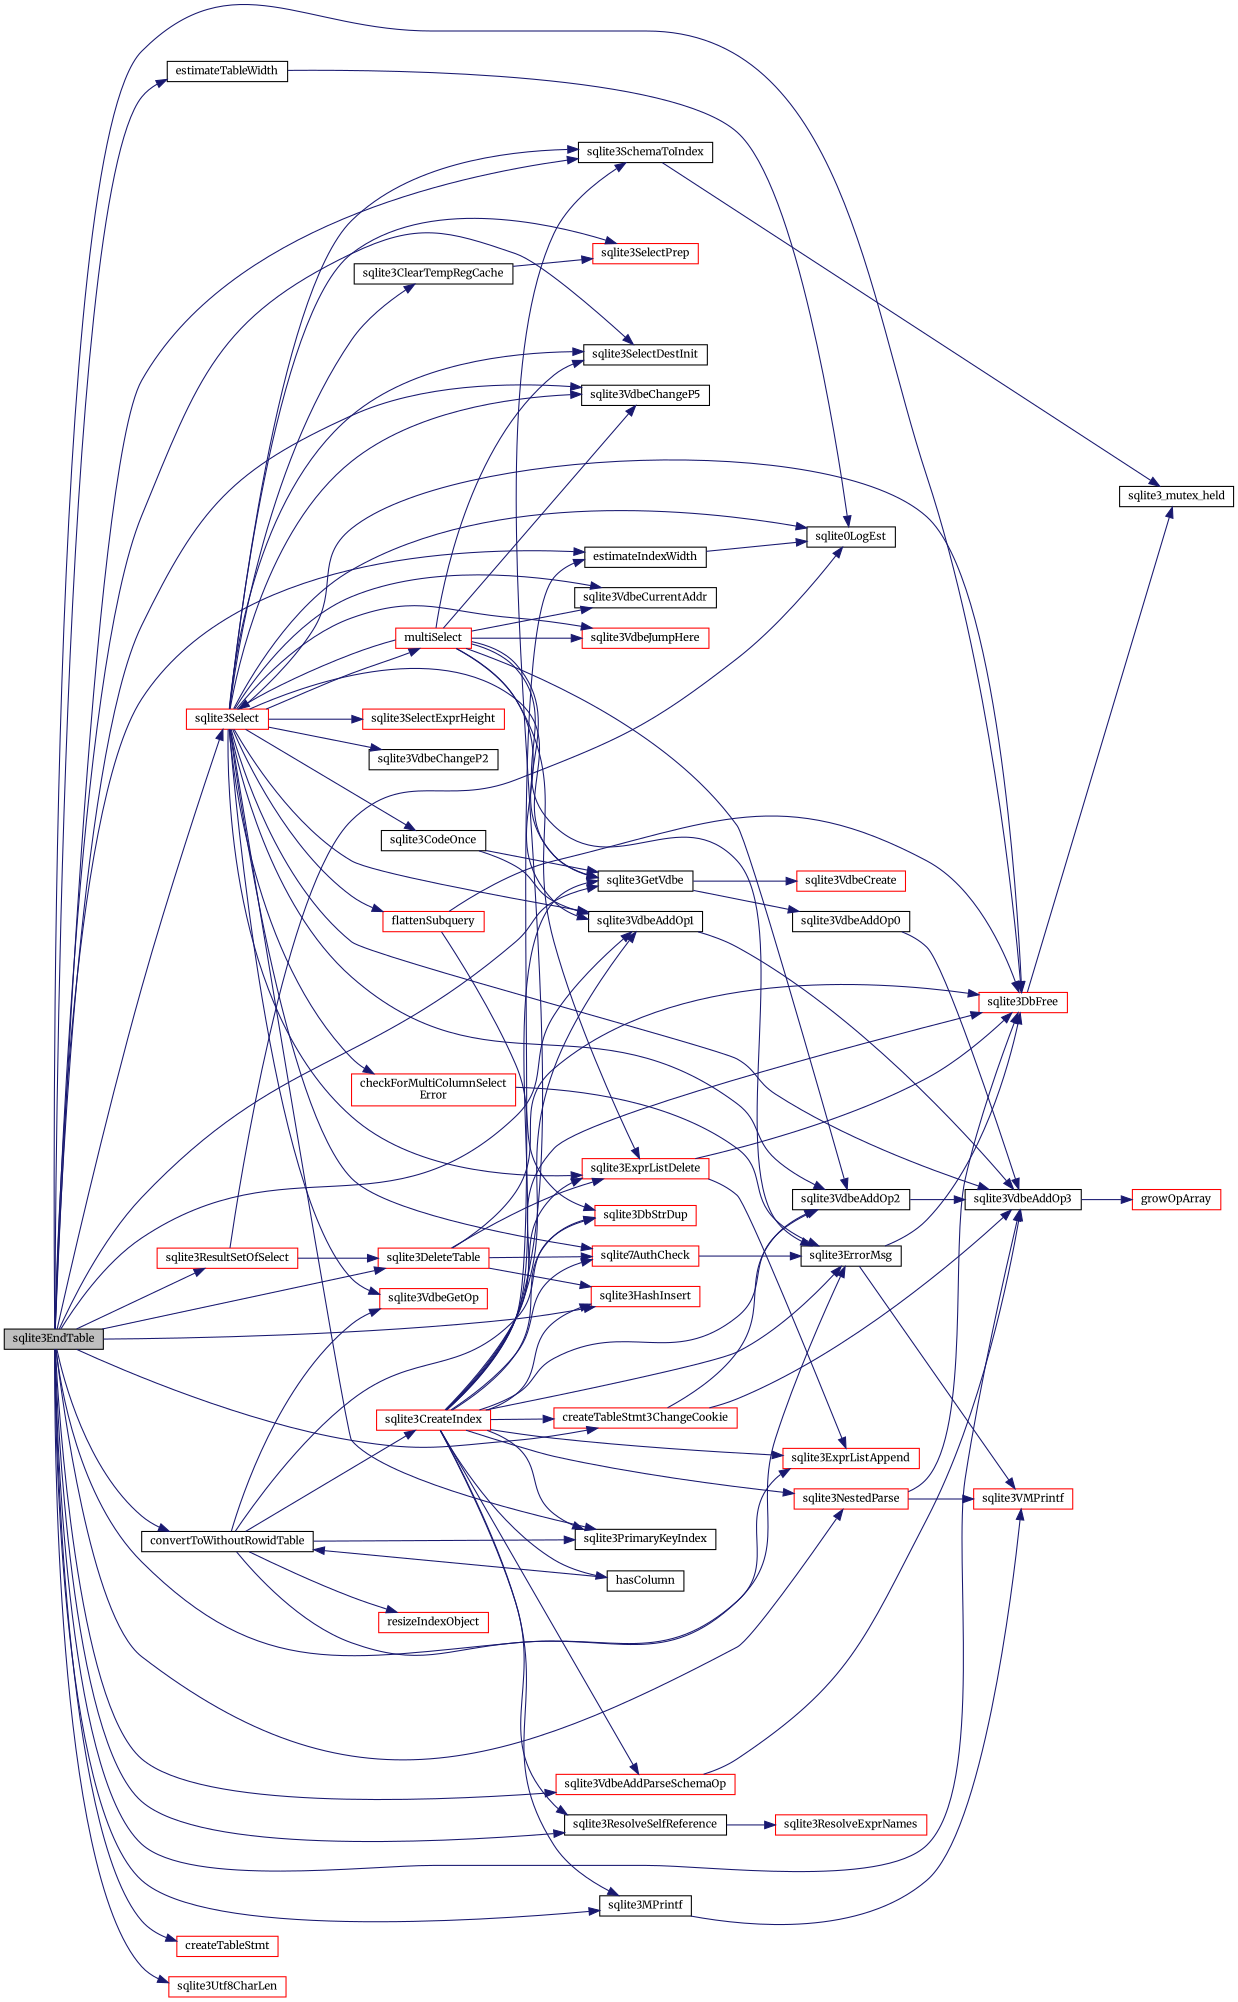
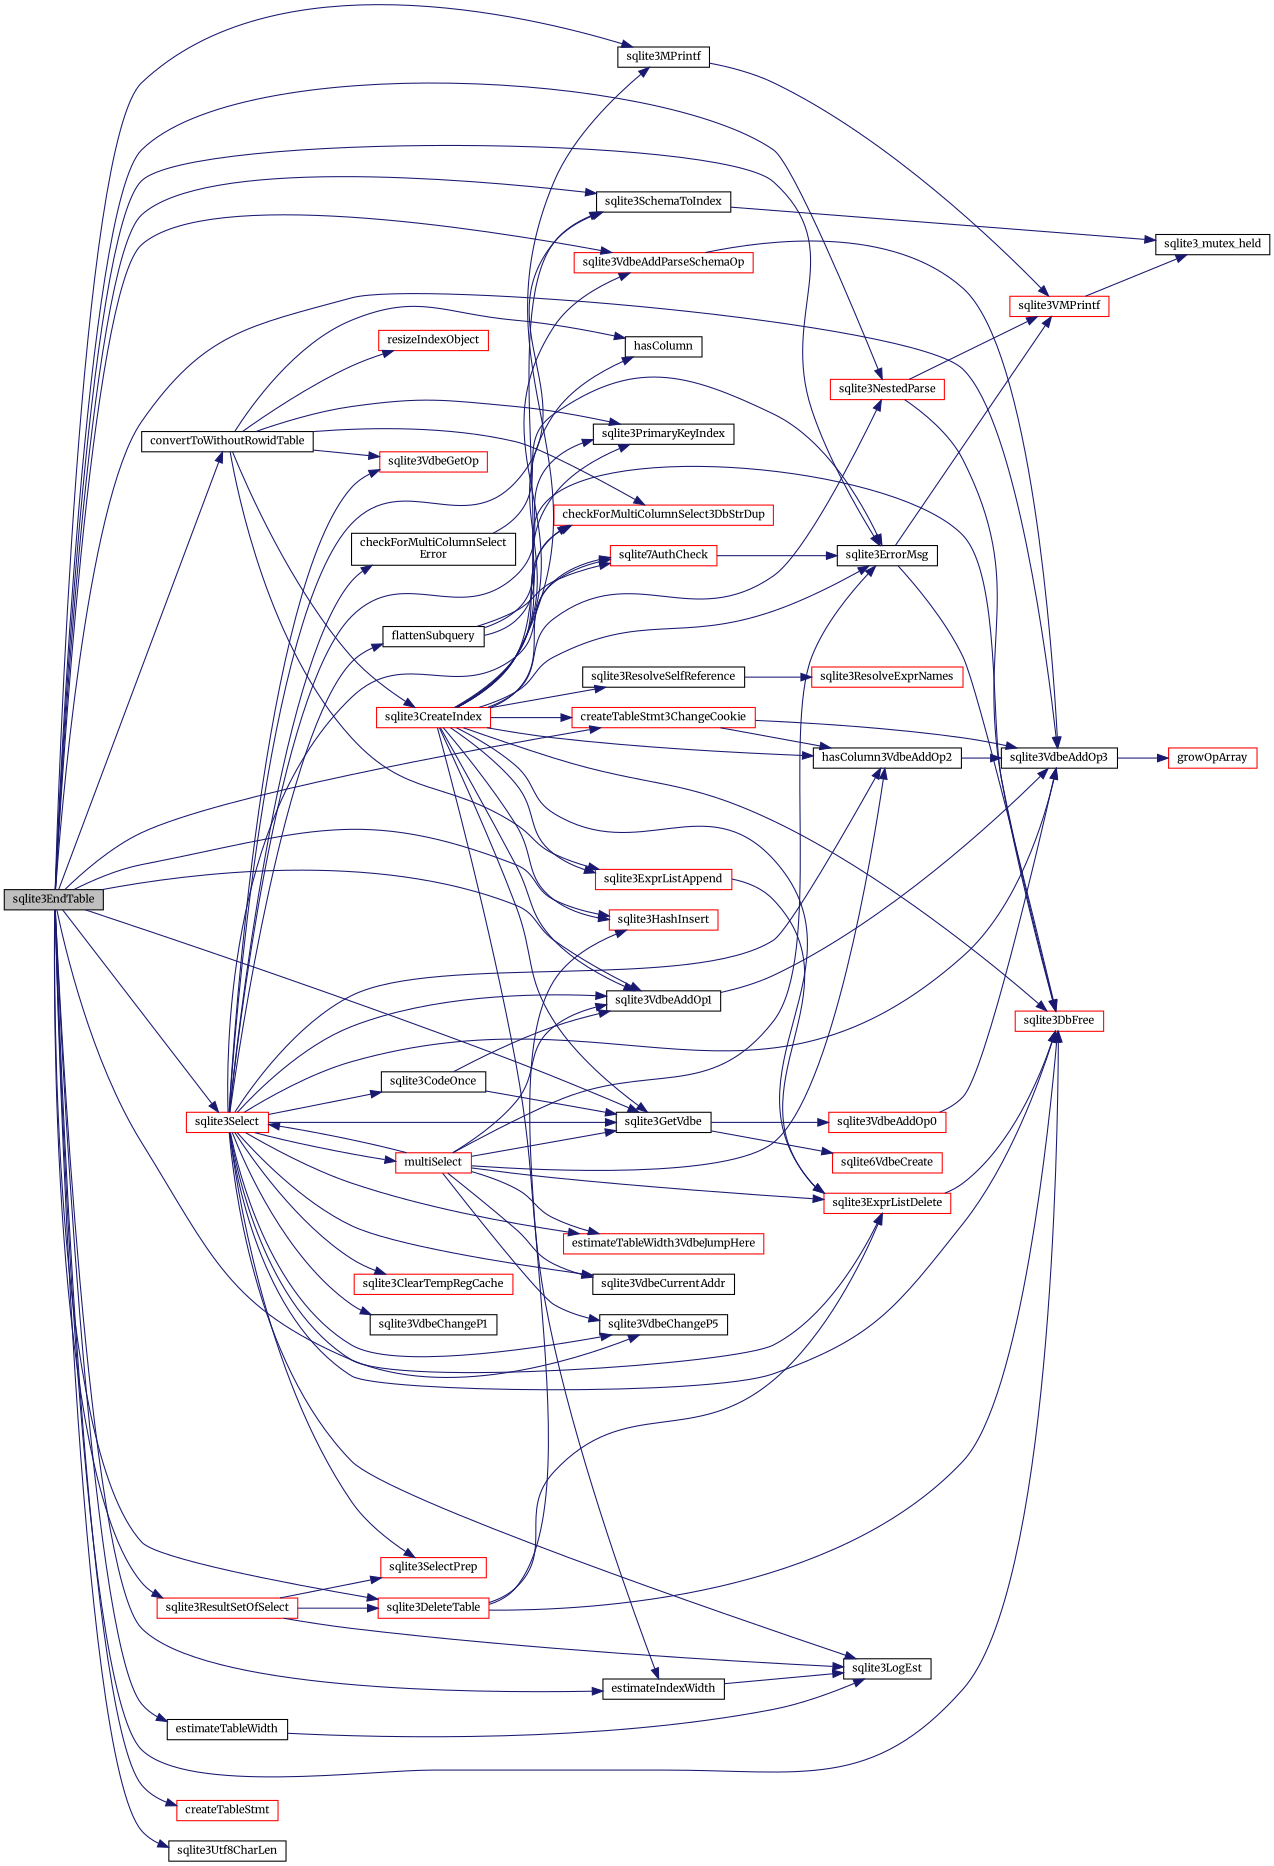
edge "sqlite3ClearTempRegCache" -> "sqlite3SelectPrep": now "sqlite3ResultSetOfSelect" -> "sqlite3SelectPrep"
node "sqlite3ClearTempRegCache": color black -> red
node "sqlite3SelectDestInit": removed
node "sqlite0LogEst": label "sqlite0LogEst" -> "sqlite3LogEst"
node "sqlite3VdbeJumpHere": label "sqlite3VdbeJumpHere" -> "estimateTableWidth3VdbeJumpHere"
node "sqlite3SelectExprHeight": removed
edge "sqlite3DbFree" -> "sqlite3_mutex_held": now "sqlite3VMPrintf" -> "sqlite3_mutex_held"
node "sqlite3VdbeChangeP2": label "sqlite3VdbeChangeP2" -> "sqlite3VdbeChangeP1"
node "sqlite3VdbeCreate": label "sqlite3VdbeCreate" -> "sqlite6VdbeCreate"
node "flattenSubquery": color red -> black
node "sqlite3VdbeAddOp0": color black -> red
node "checkForMultiColumnSelect Error": color red -> black
node "sqlite3VdbeAddOp2": label "sqlite3VdbeAddOp2" -> "hasColumn3VdbeAddOp2"
node "sqlite3DbStrDup": label "sqlite3DbStrDup" -> "checkForMultiColumnSelect3DbStrDup"
edge "sqlite3DeleteTable" -> "sqlite7AuthCheck": now "flattenSubquery" -> "sqlite7AuthCheck"
edge "sqlite3ExprListDelete" -> "sqlite3ExprListAppend": reversed
edge "hasColumn" -> "convertToWithoutRowidTable": reversed
edge "sqlite3EndTable" -> "sqlite3ResolveSelfReference": removed
node "sqlite3Utf8CharLen": color red -> black
